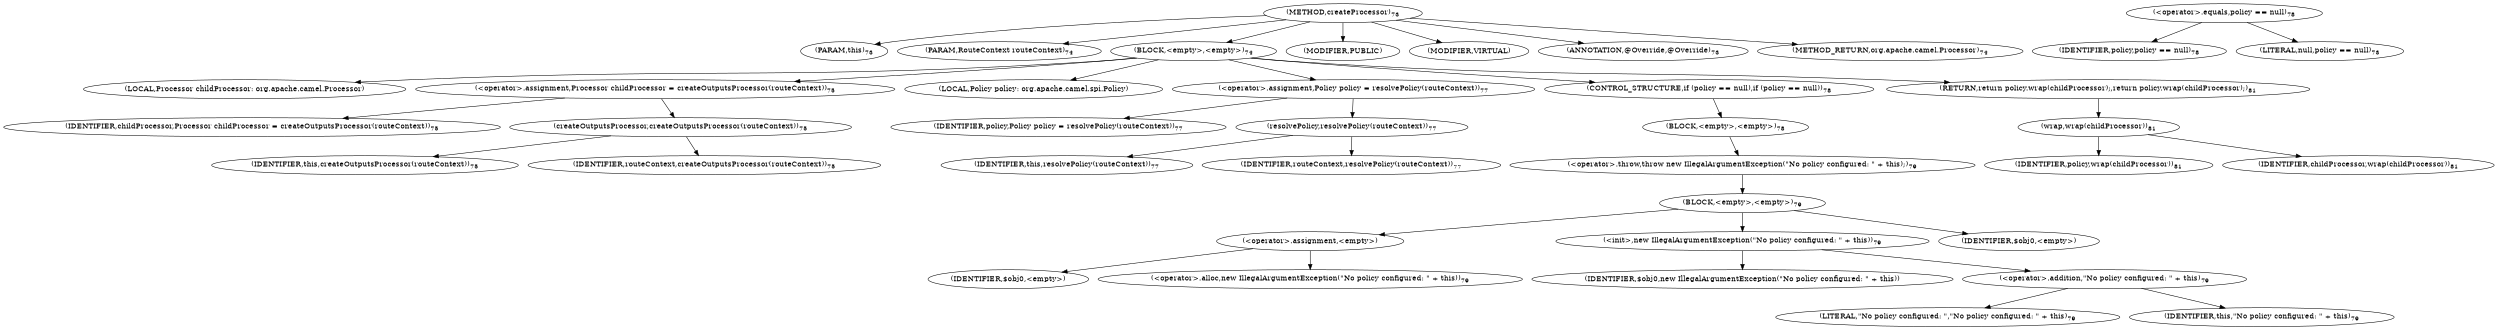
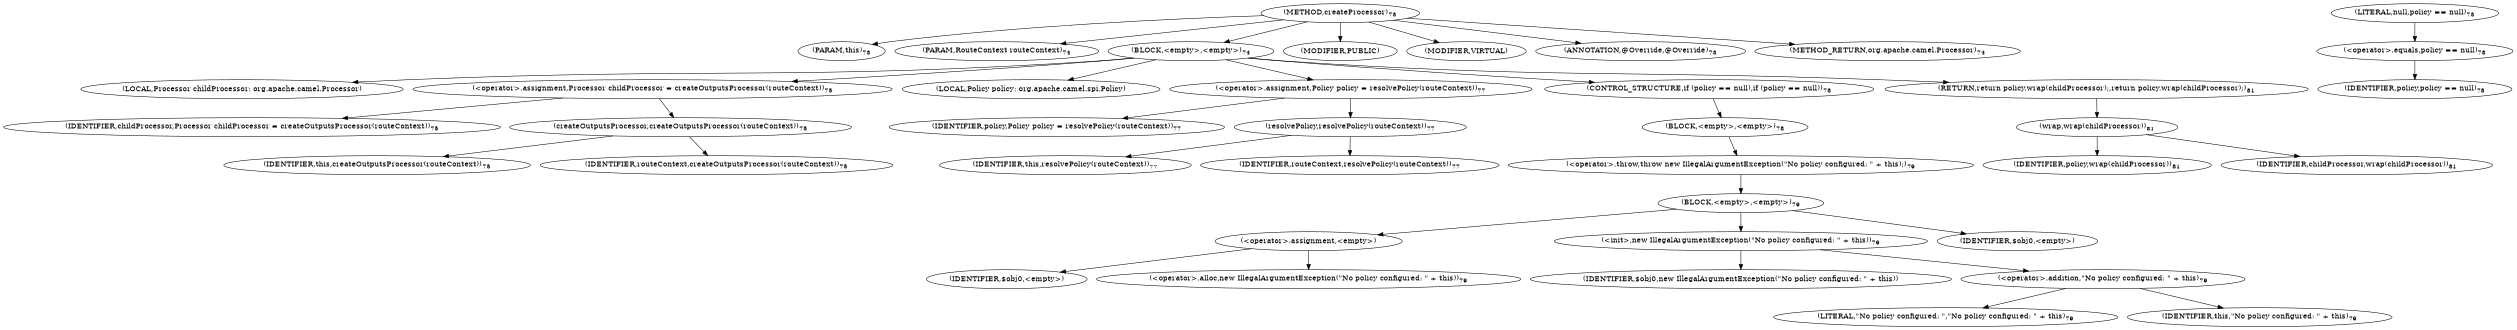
edge "(<operator>.equals,policy == null)" -> "(LITERAL,null,policy == null)": reversed
